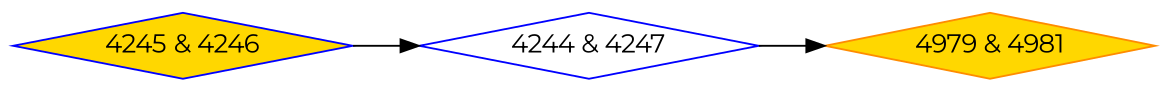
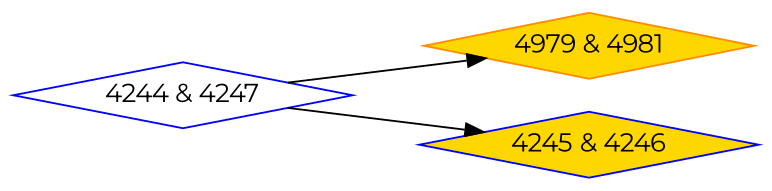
edge "4245 & 4246" -> "4244 & 4247": reversed
